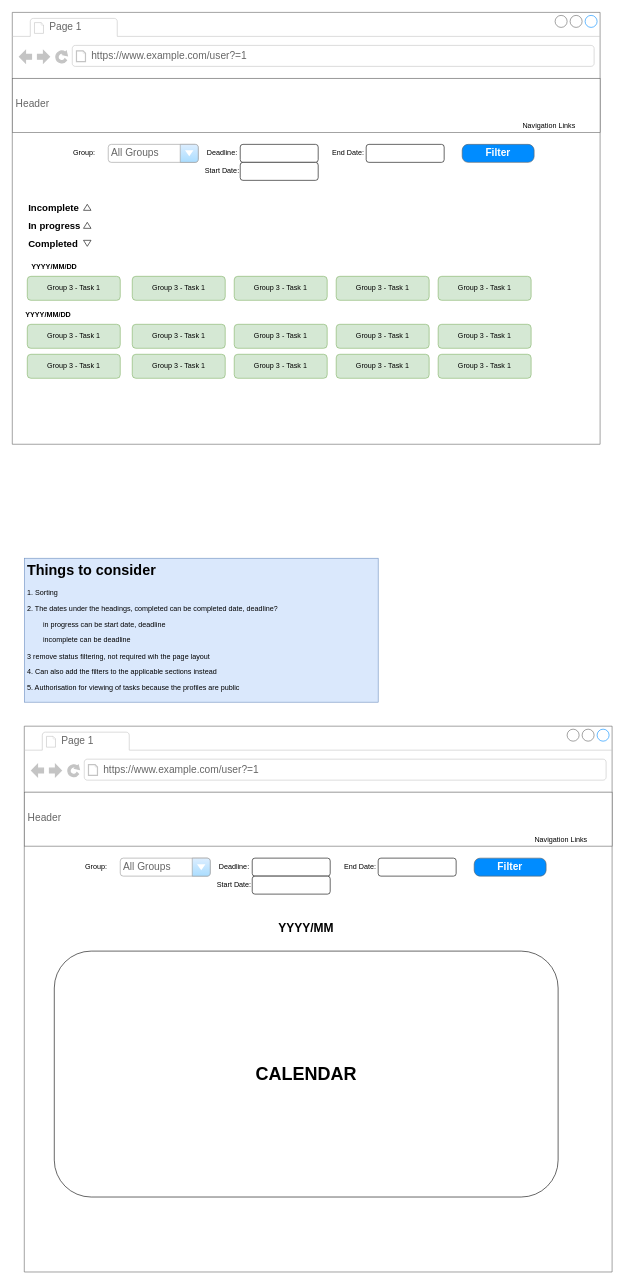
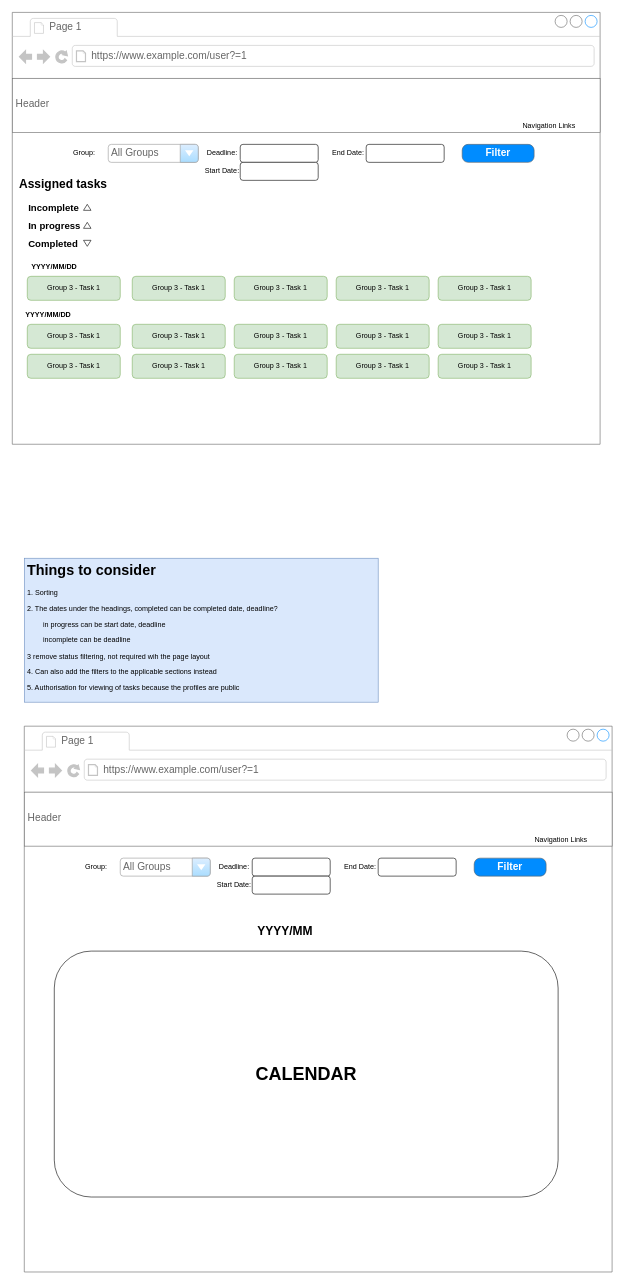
node "Assigned tasks": added
node "YYYY/MM": moved (306, 927) -> (285, 930)
